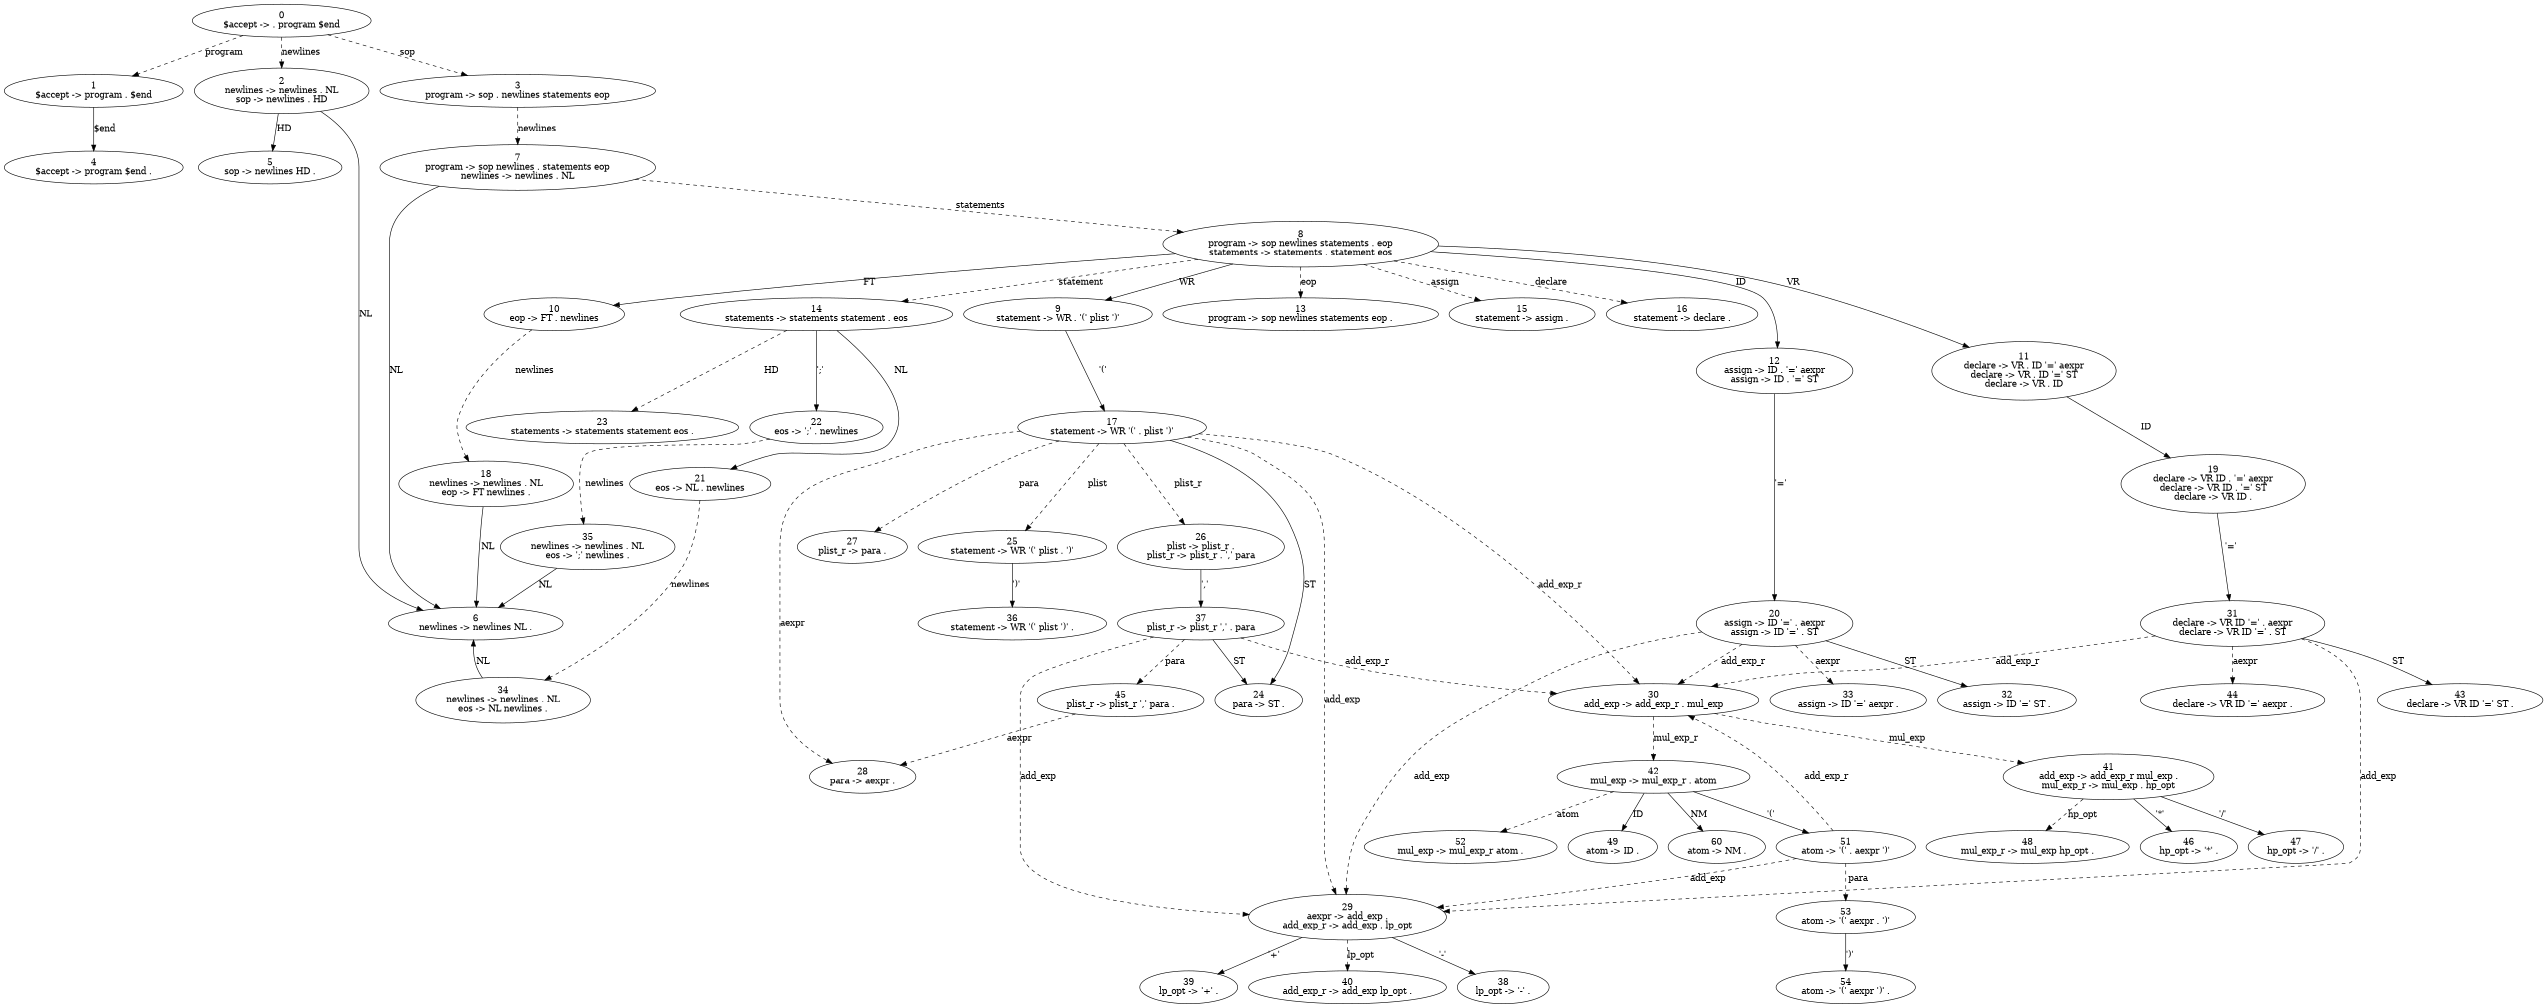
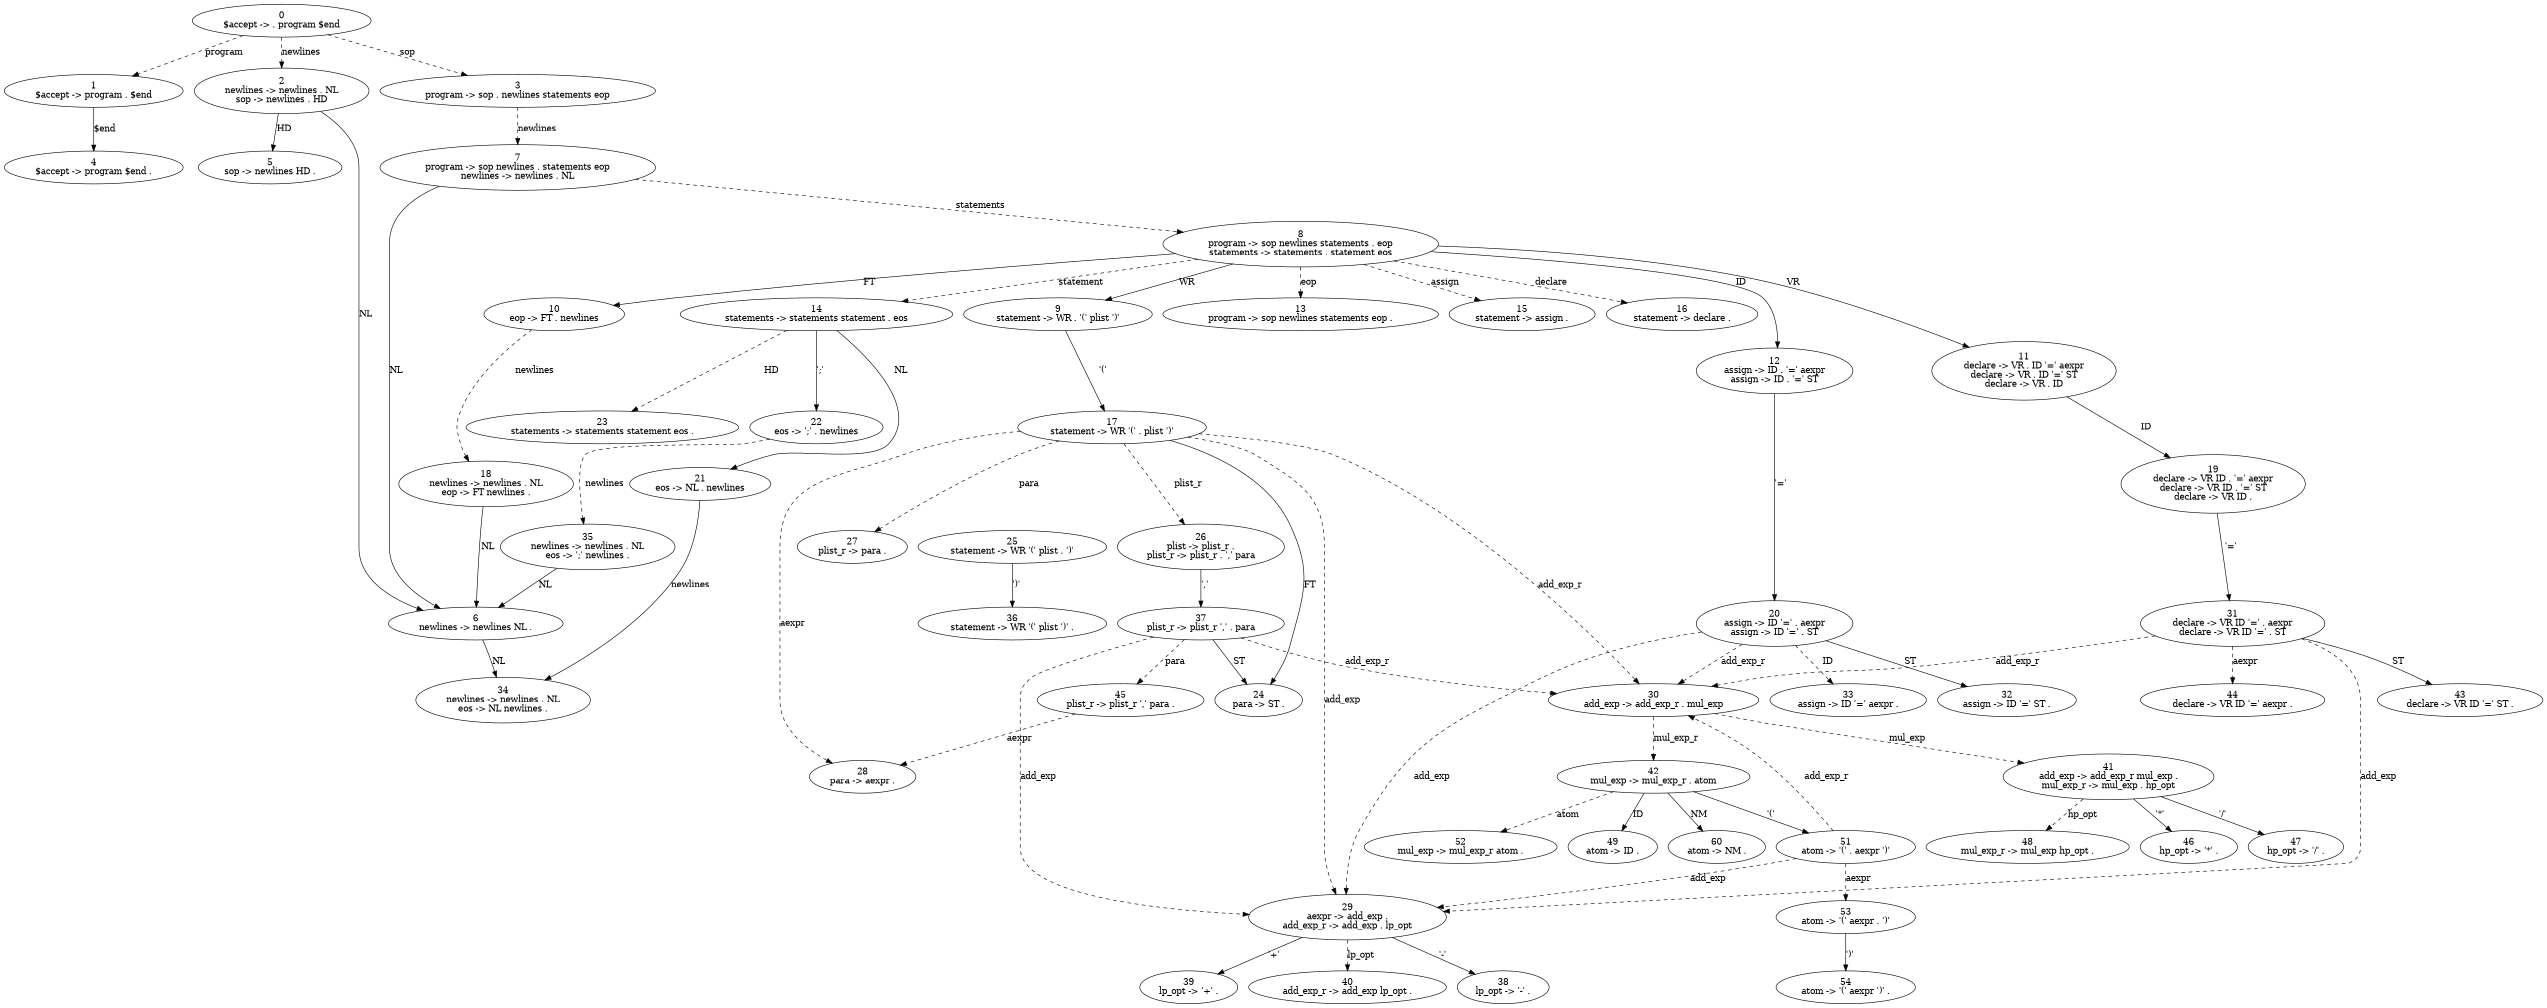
edge "17 statement -> WR '(' . plist ')'" -> "25 statement -> WR '(' plist . ')'": removed, label "plist"
edge "17 statement -> WR '(' . plist ')'" -> "24 para -> ST .": label "ST" -> "FT"
edge "21 eos -> NL . newlines" -> "34 newlines -> newlines . NL eos -> NL newlines .": style dashed -> solid
edge "20 assign -> ID '=' . aexpr assign -> ID '=' . ST" -> "33 assign -> ID '=' aexpr .": label "aexpr" -> "ID"
edge "34 newlines -> newlines . NL eos -> NL newlines ." -> "6 newlines -> newlines NL .": reversed
edge "51 atom -> '(' . aexpr ')'" -> "53 atom -> '(' aexpr . ')'": label "para" -> "aexpr"
